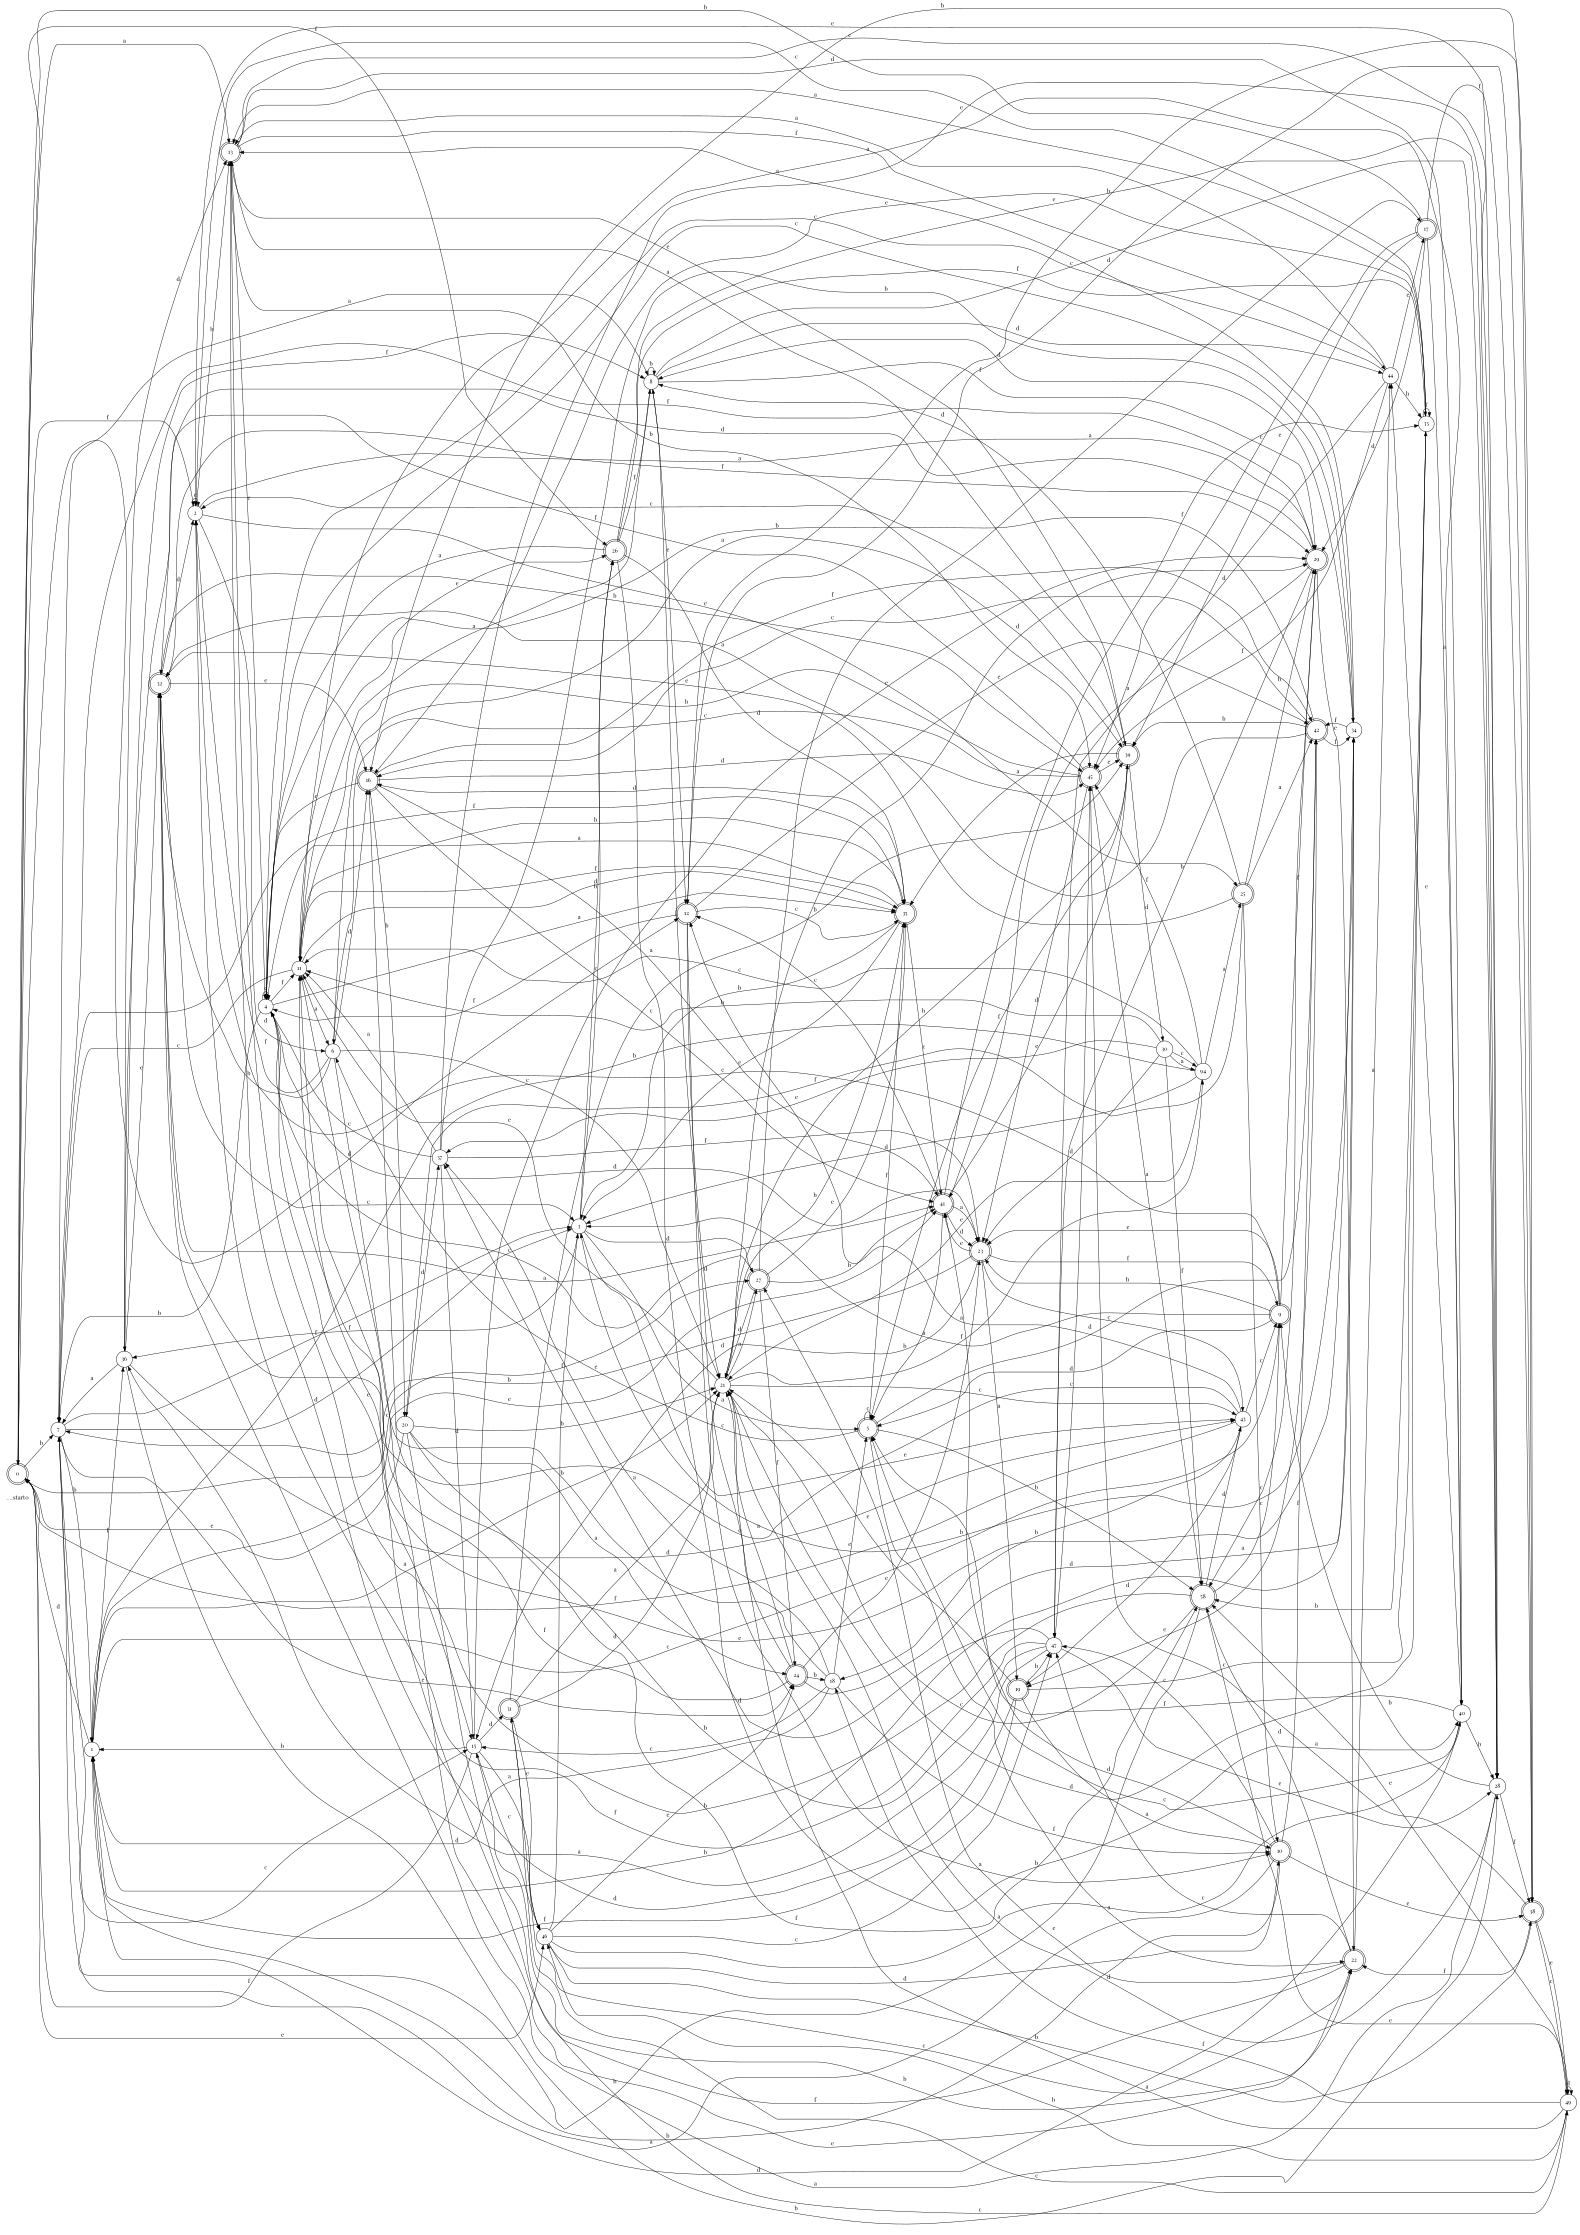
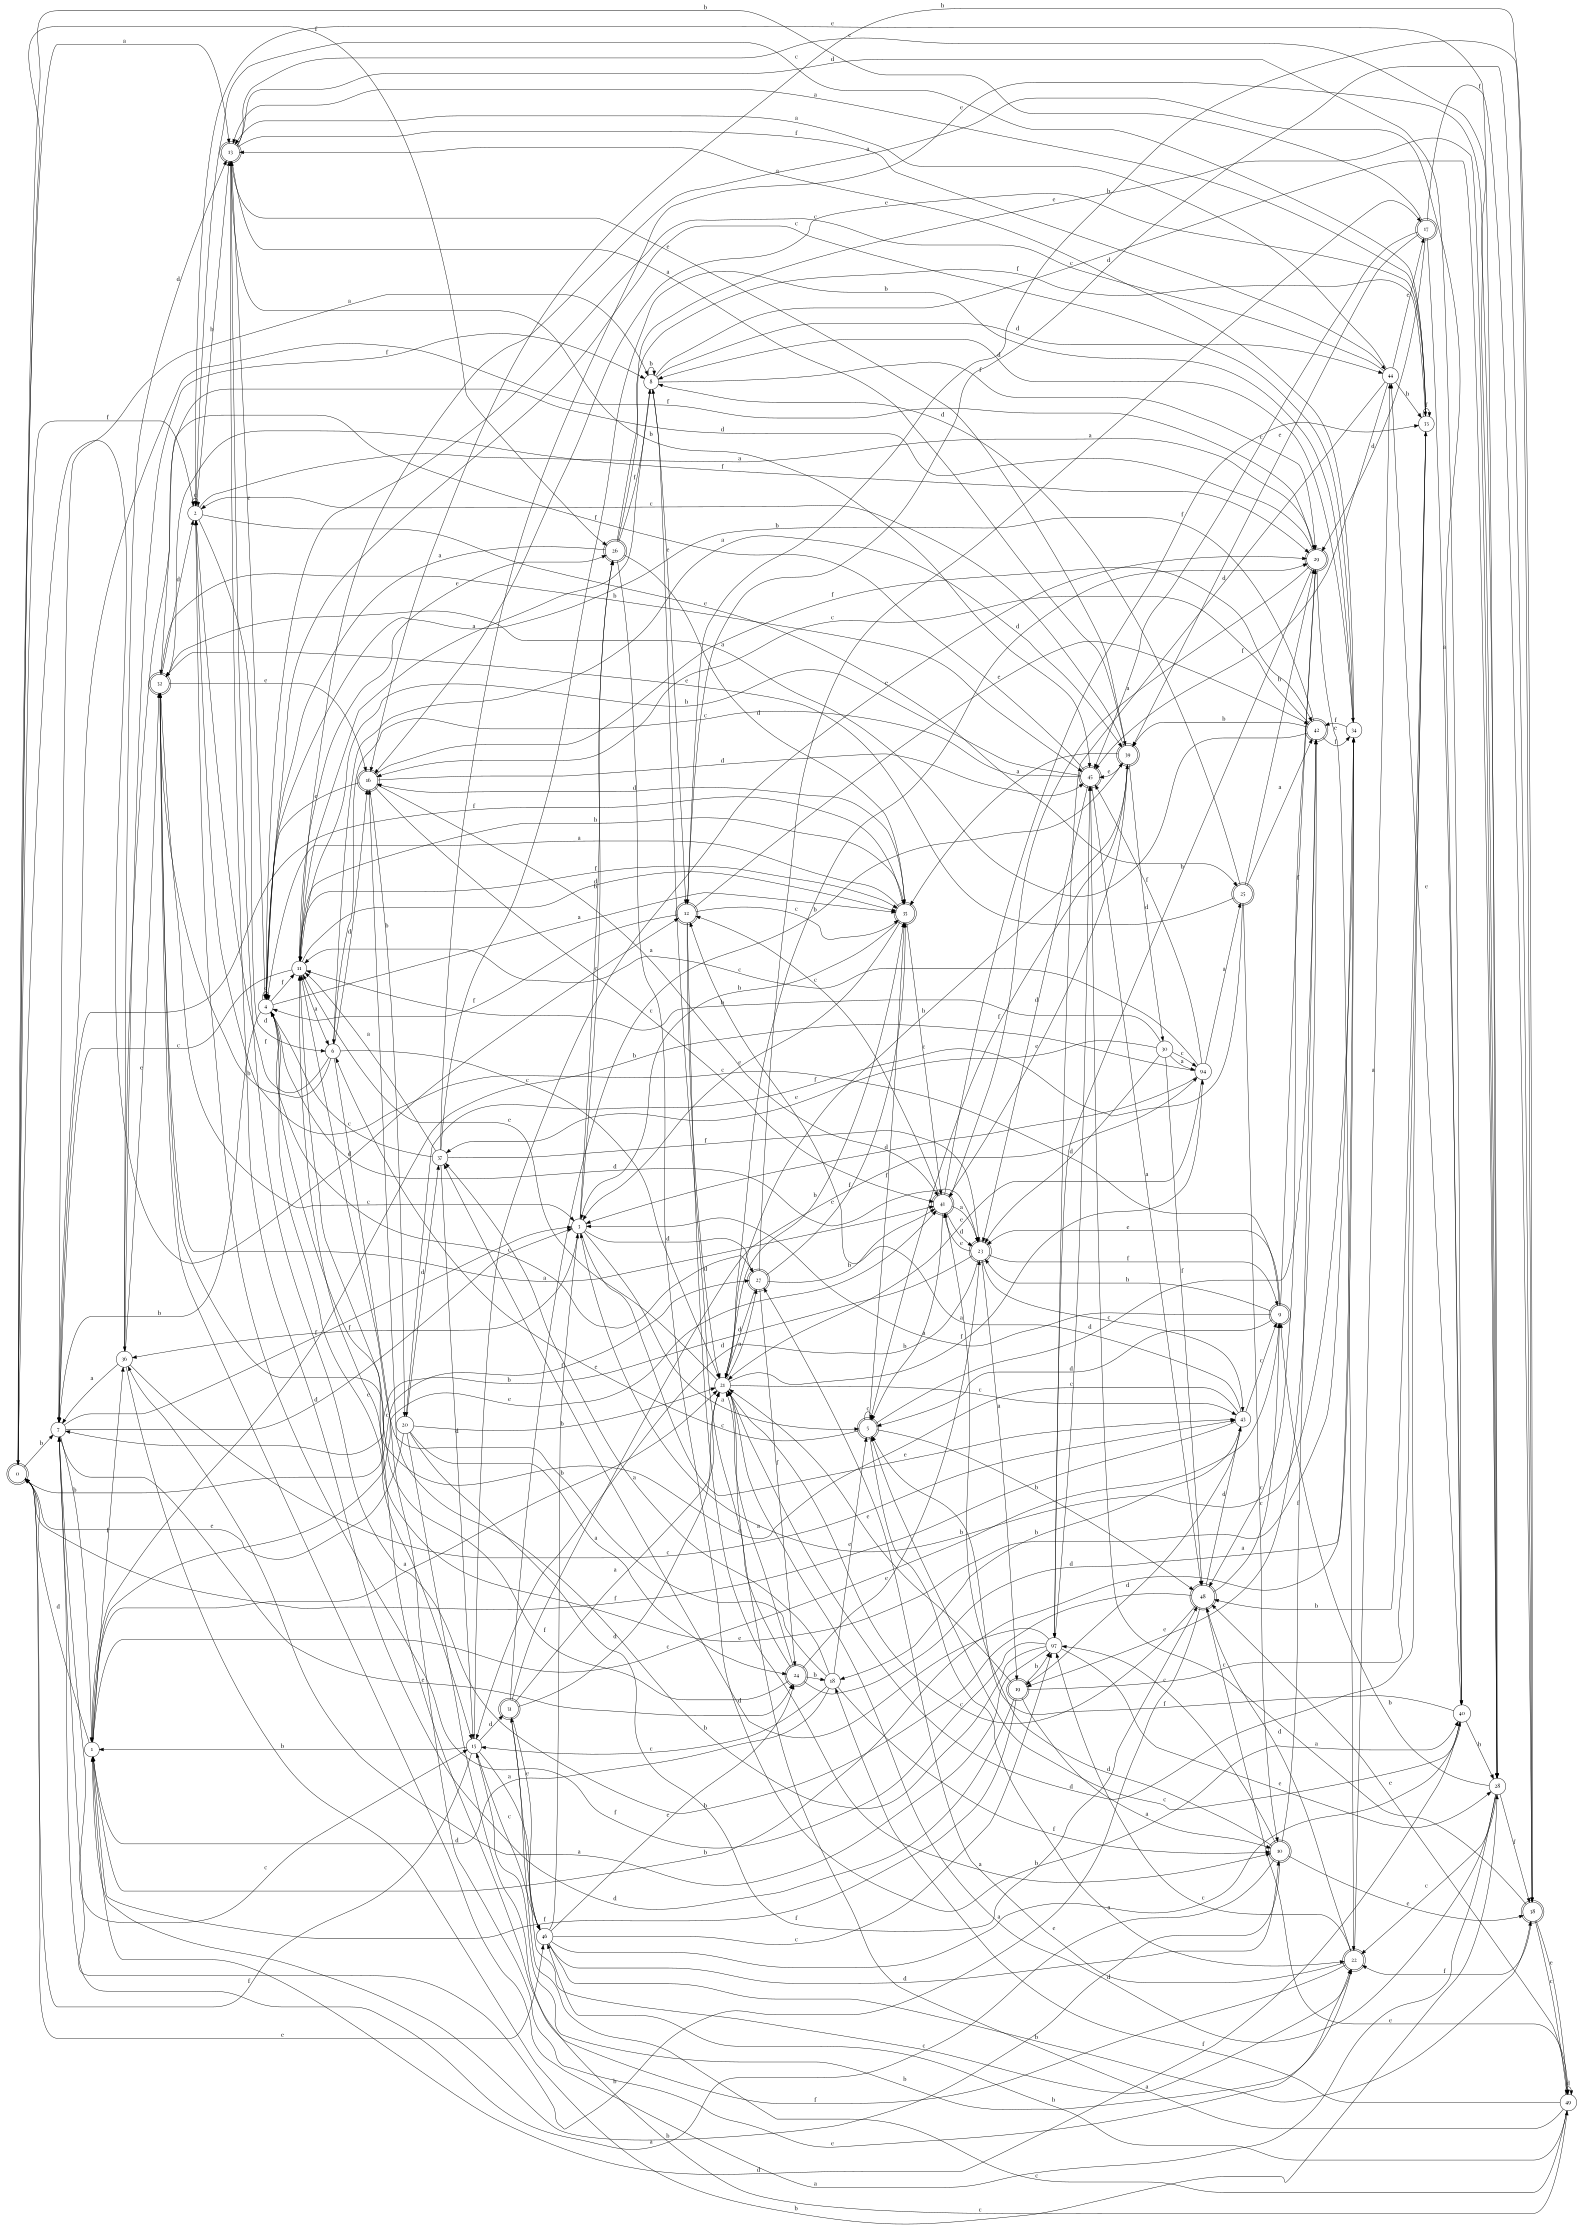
edge "45" -> "39": reversed
edge "31" -> "94": added, label "f"
node "__start0": removed
edge "36" -> "43": label "d" -> "c"
node "58": label "58" -> "48"
node "47": label "47" -> "97"
edge "28" -> "22": added, label "c"
